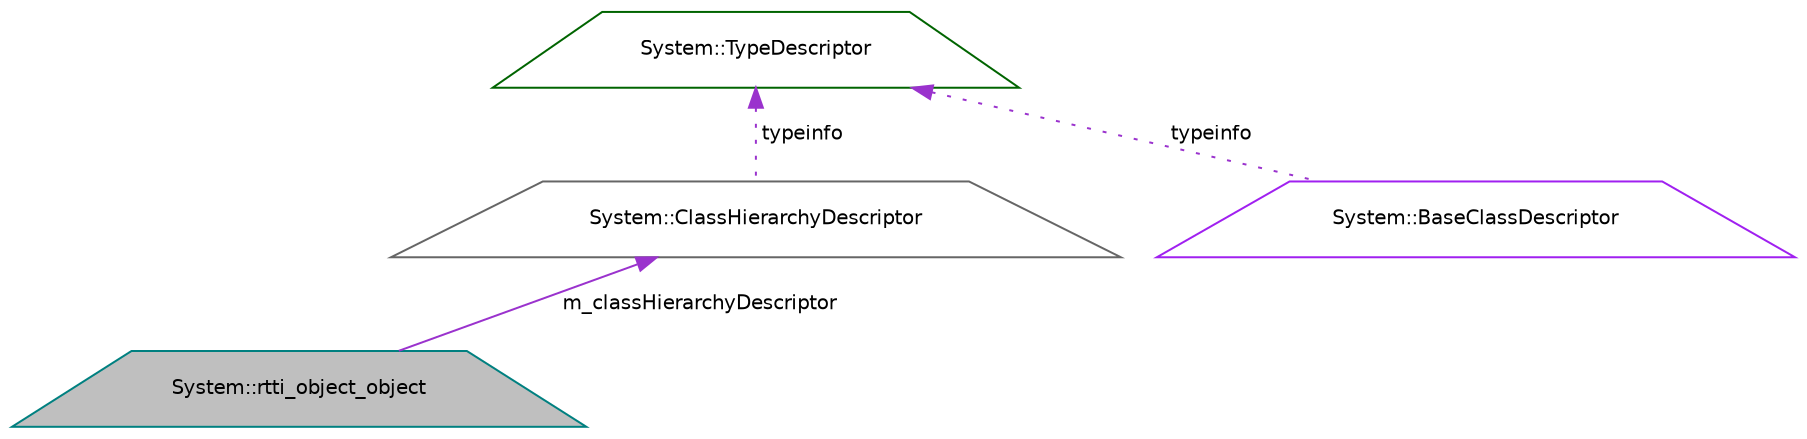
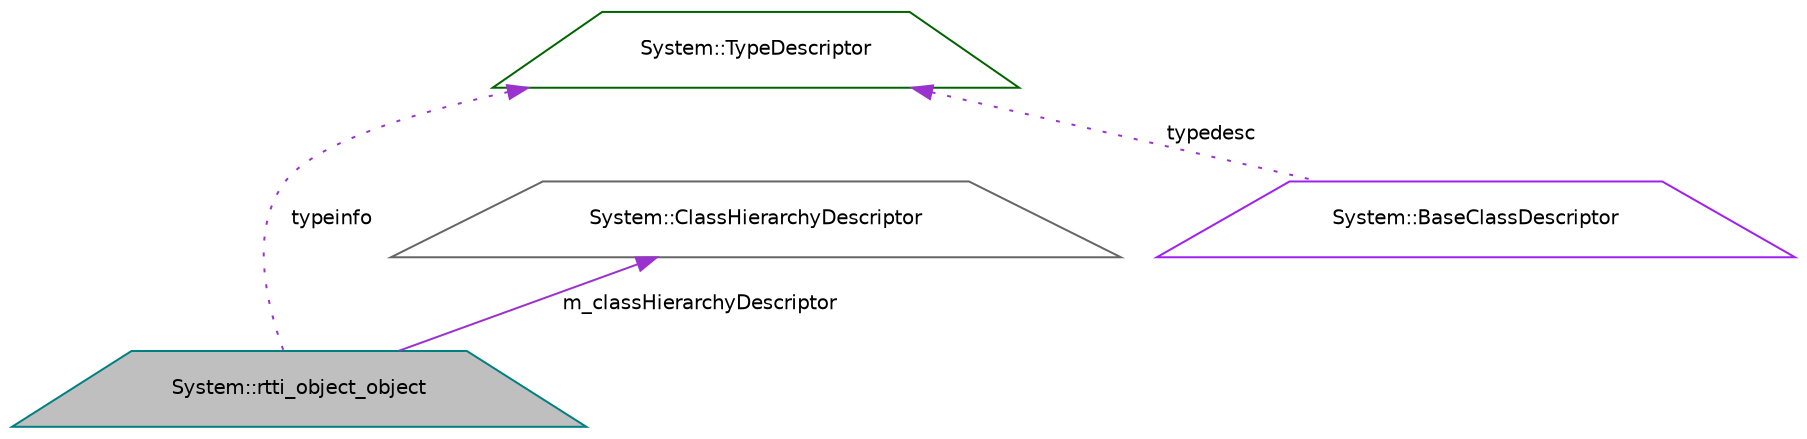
edge "System::BaseClassDescriptor" -> "System::TypeDescriptor": label " typeinfo" -> " typedesc"
edge "System::ClassHierarchyDescriptor" -> "System::TypeDescriptor": now "System::rtti_object_object" -> "System::TypeDescriptor"
